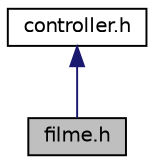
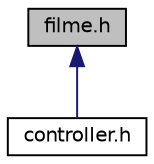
edge "filme.h" -> "controller.h": reversed
